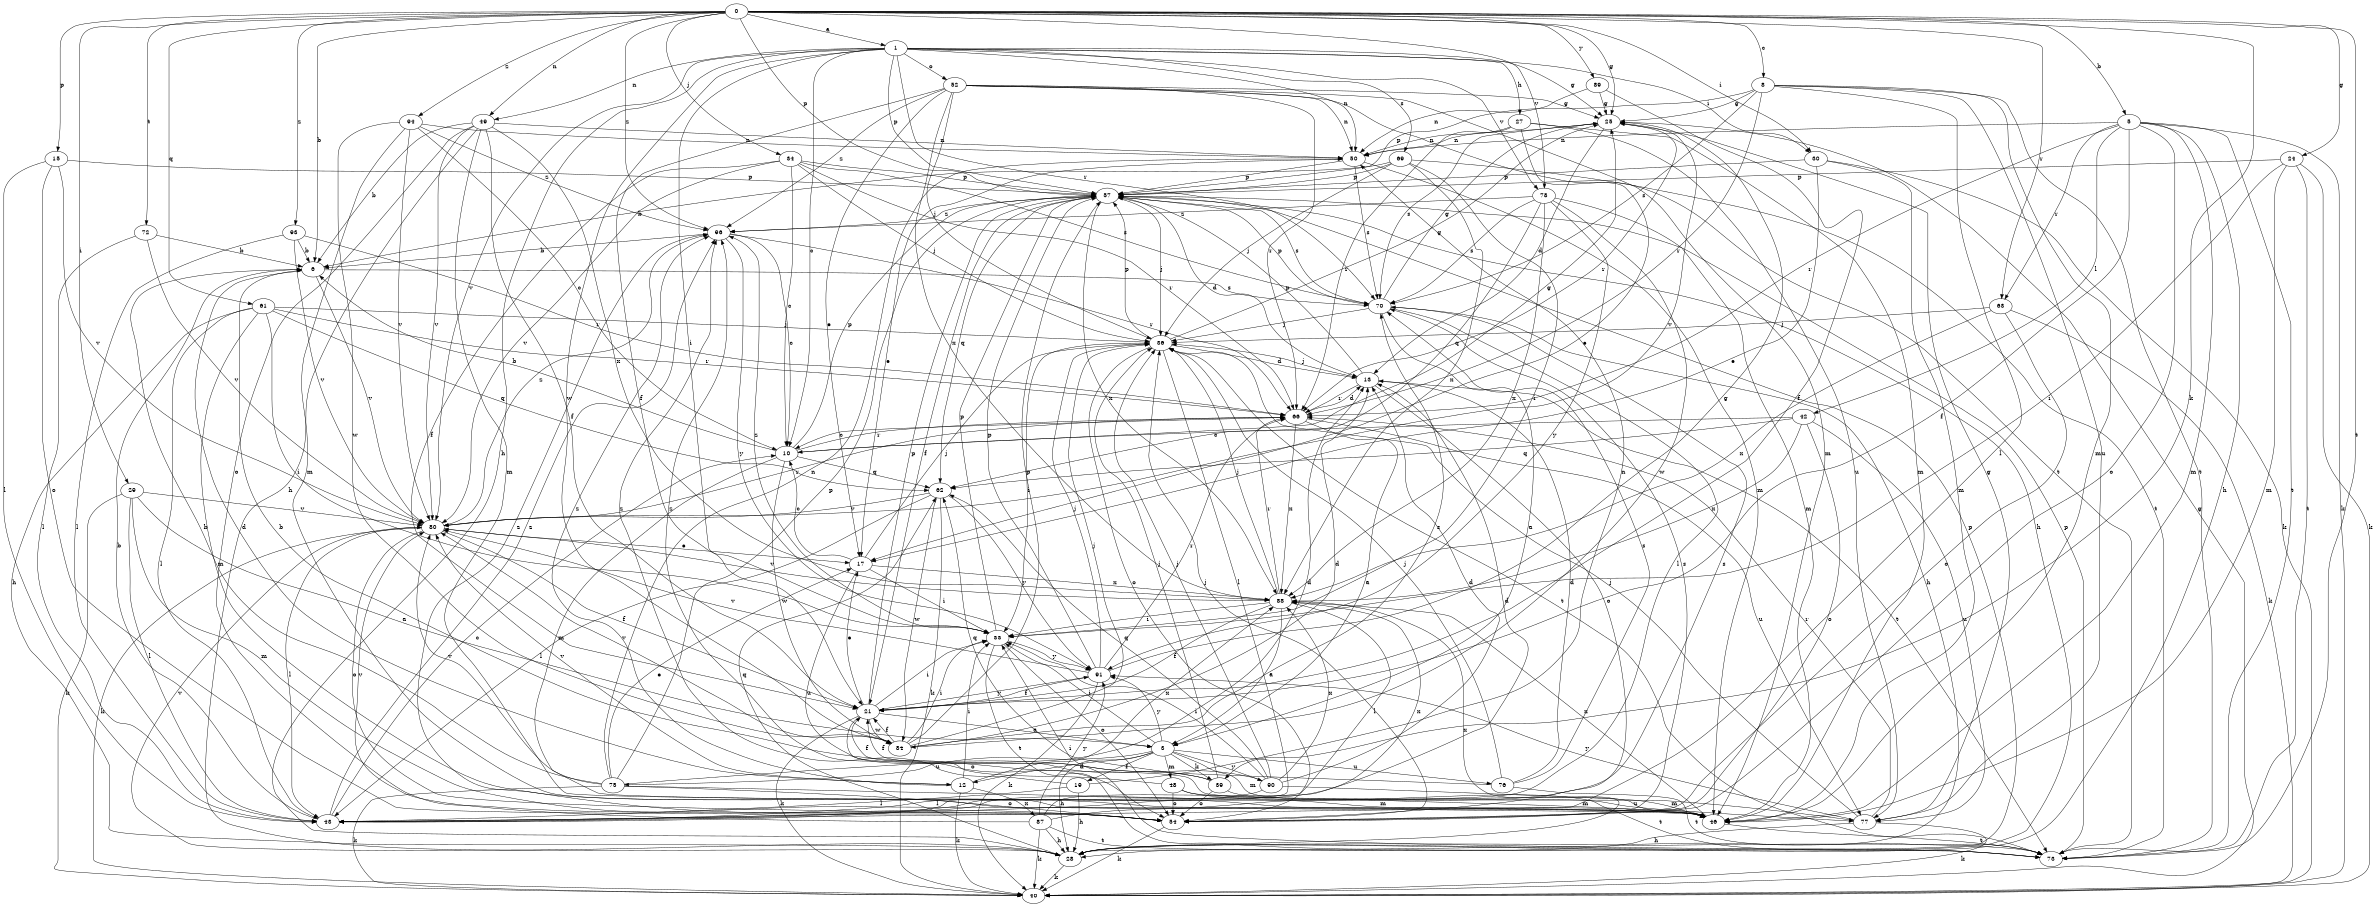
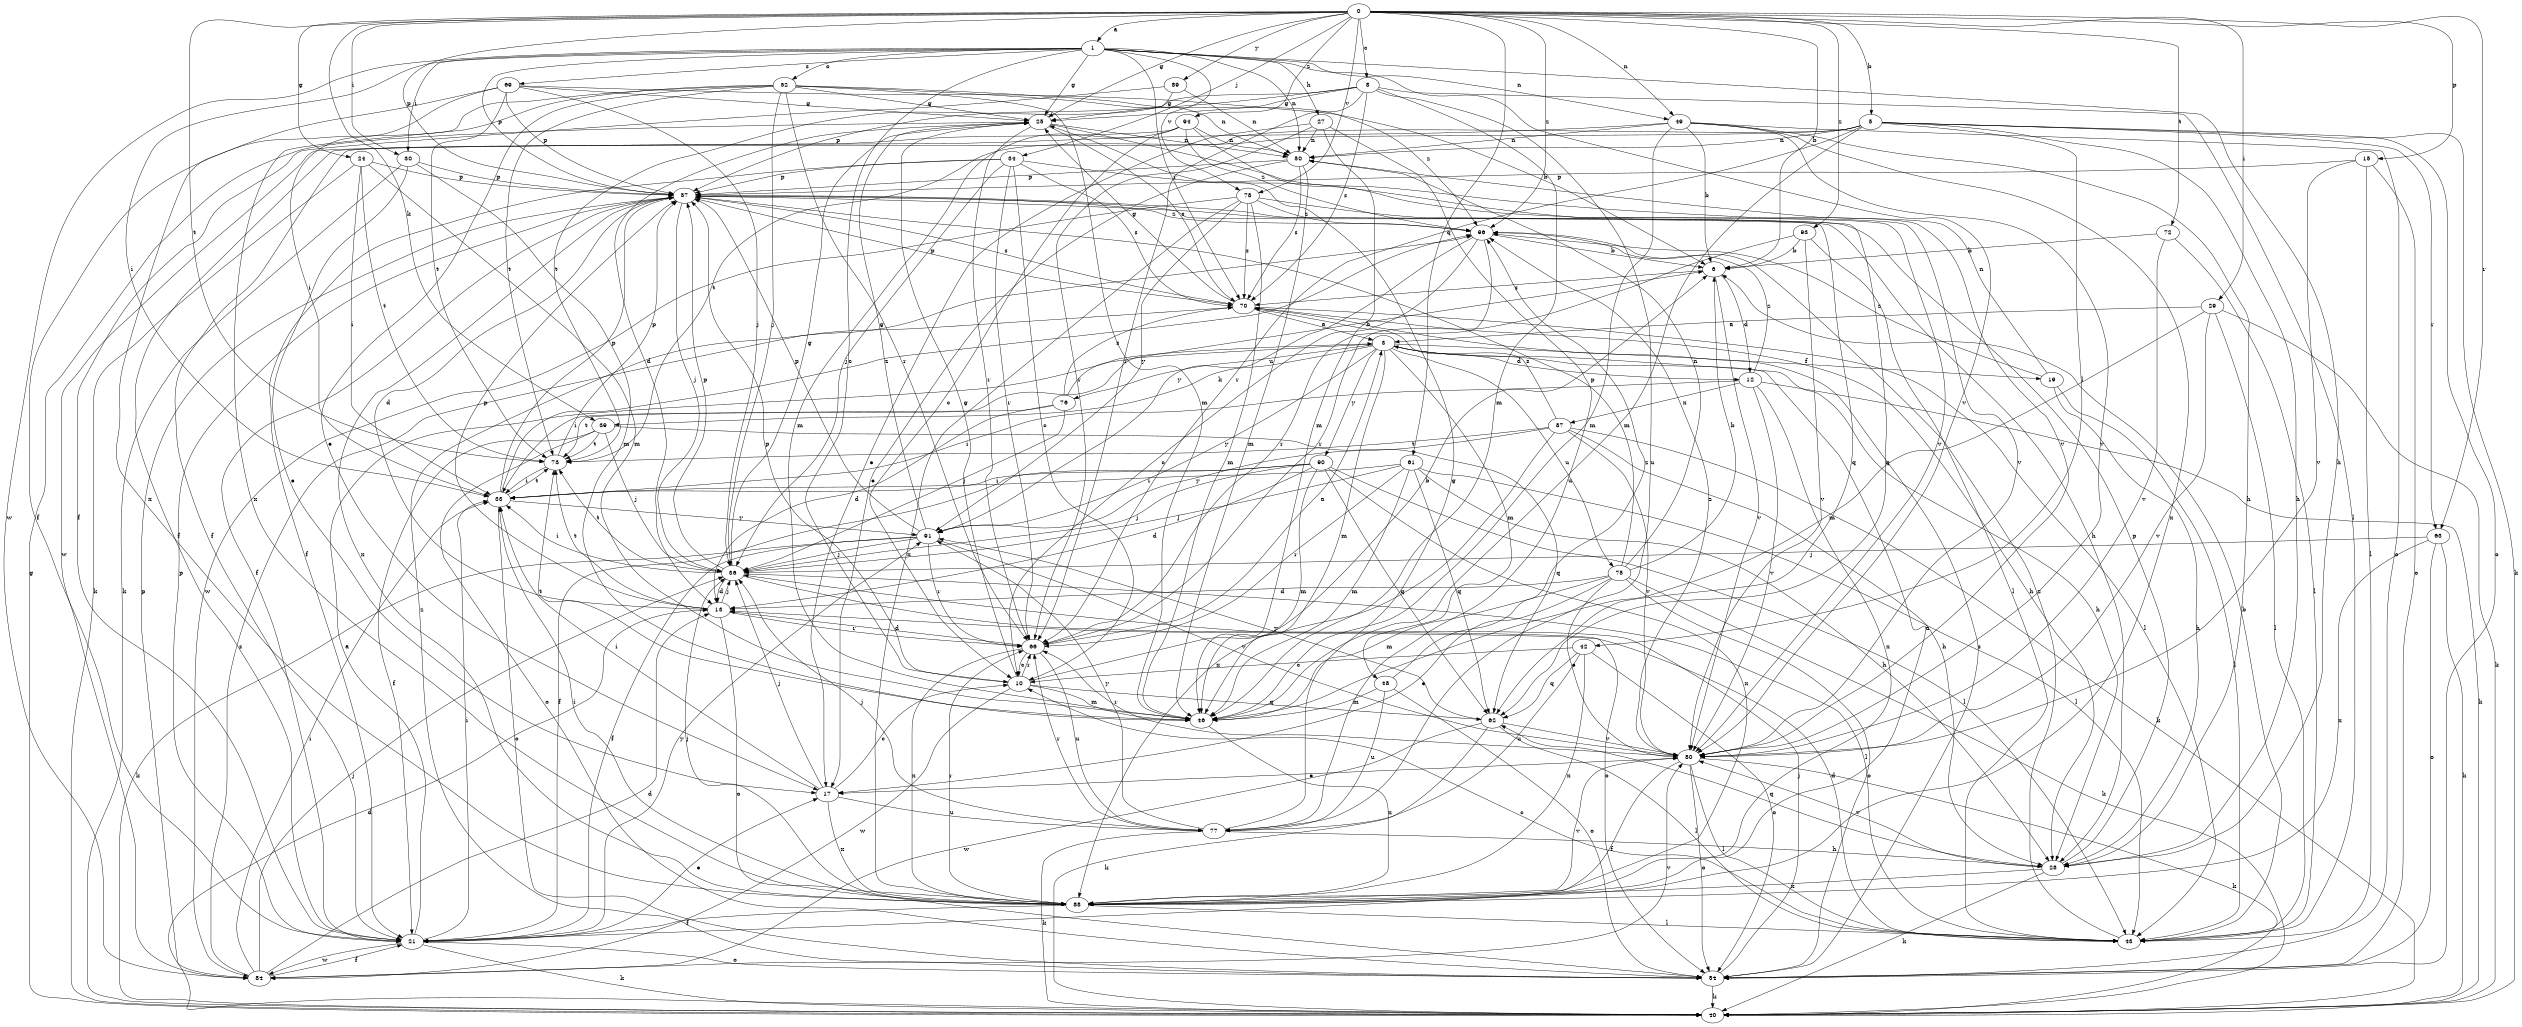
edge "69" -> "25": added, label "g"
edge "70" -> "36": removed, label "j"
edge "75" -> "80": label "v" -> "e"
edge "40" -> "13": added, label "d"
